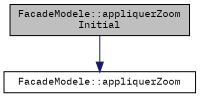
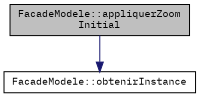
node "FacadeModele::appliquerZoom": label "FacadeModele::appliquerZoom" -> "FacadeModele::obtenirInstance"
